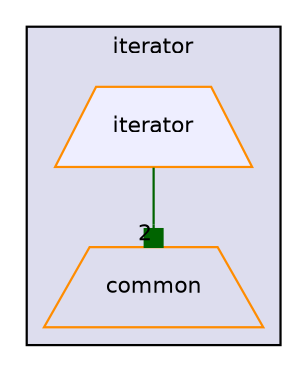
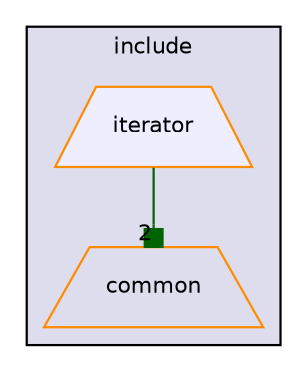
cluster "iterator": label "iterator" -> "include"
